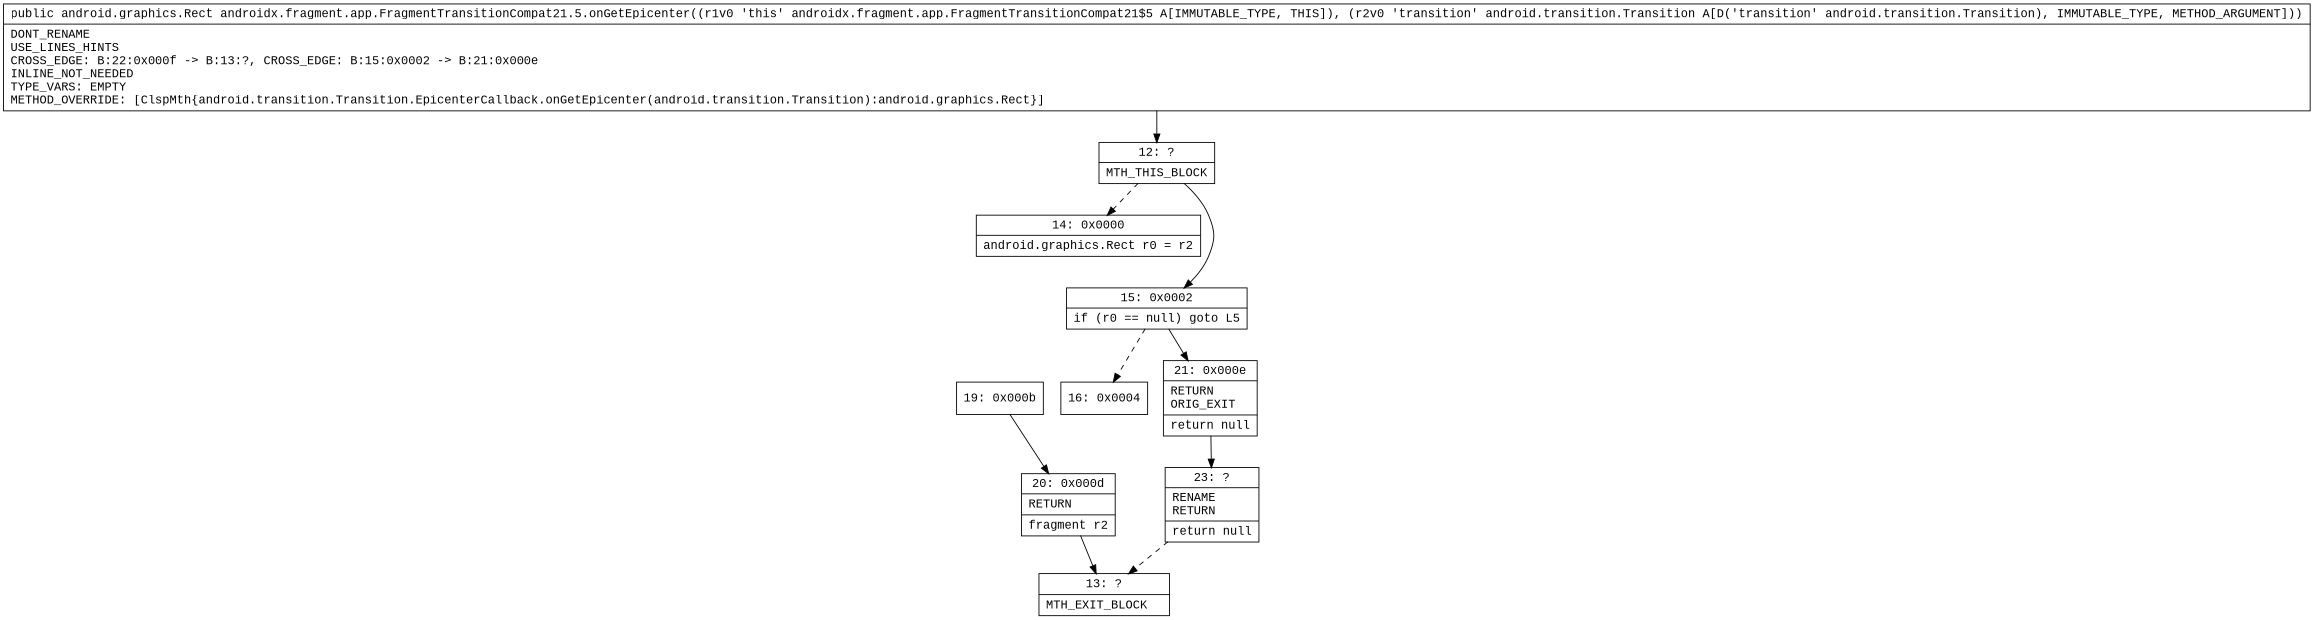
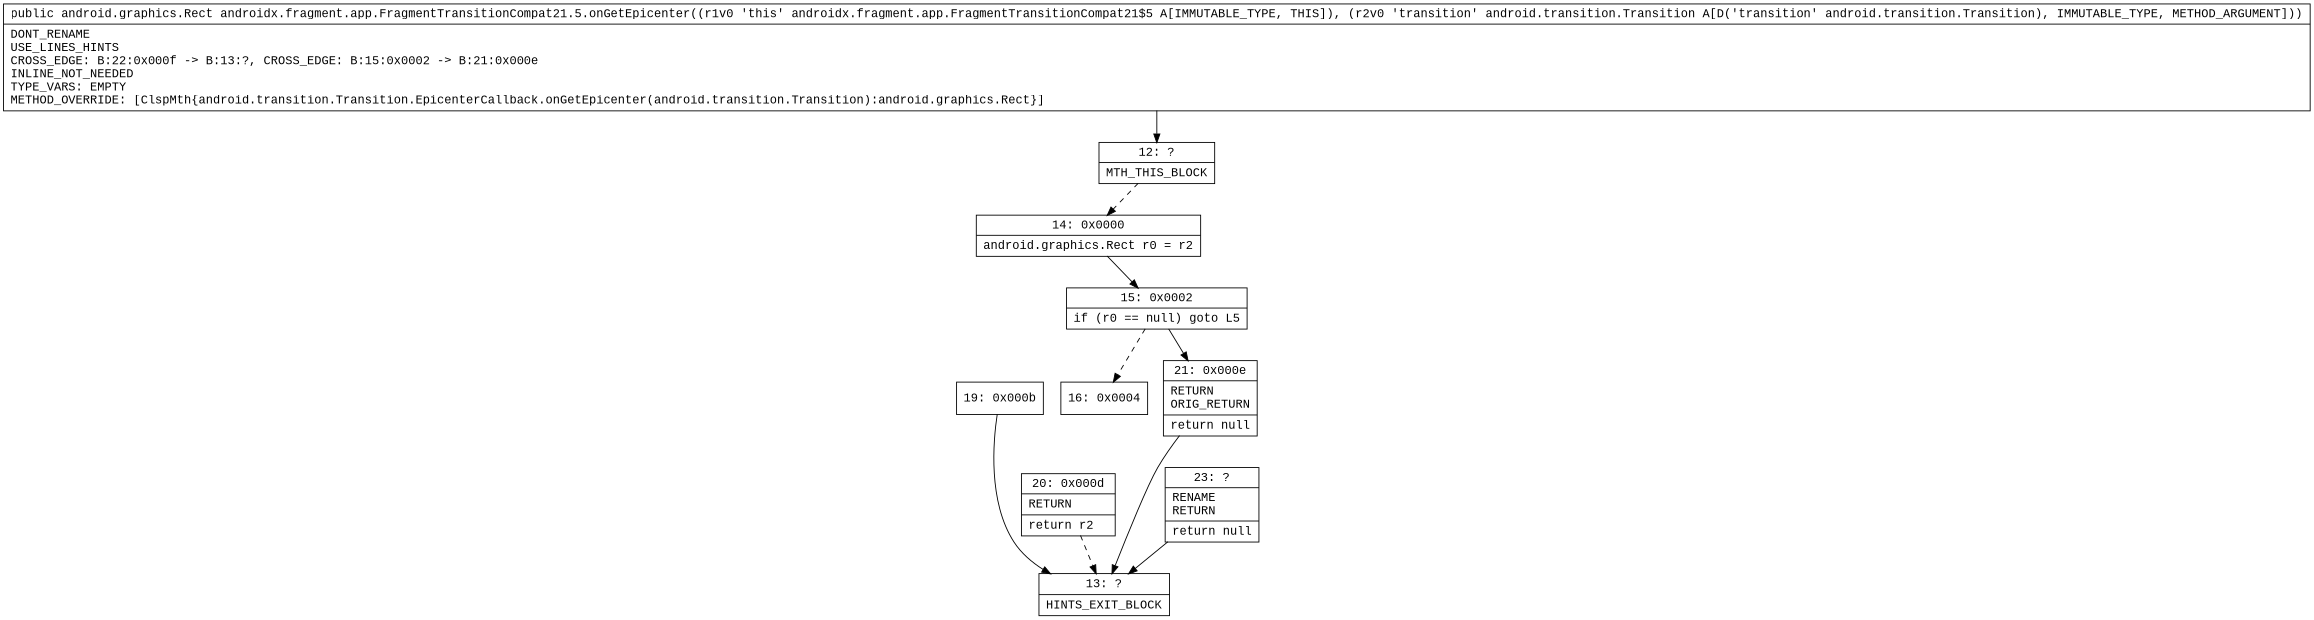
edge "12: ?" -> "15: 0x0002": now "14: 0x0000" -> "15: 0x0002"
node "21: 0x000e": text "ORIG_EXIT" -> "ORIG_RETURN"
edge "19: 0x000b" -> "20: 0x000d": now "19: 0x000b" -> "13: ?"
edge "21: 0x000e" -> "23: ?": now "21: 0x000e" -> "13: ?"
node "20: 0x000d": text "fragment r2" -> "return r2"
edge "20: 0x000d" -> "13: ?": style solid -> dashed
edge "23: ?" -> "13: ?": style dashed -> solid
node "13: ?": text "MTH_EXIT_BLOCK" -> "HINTS_EXIT_BLOCK"
